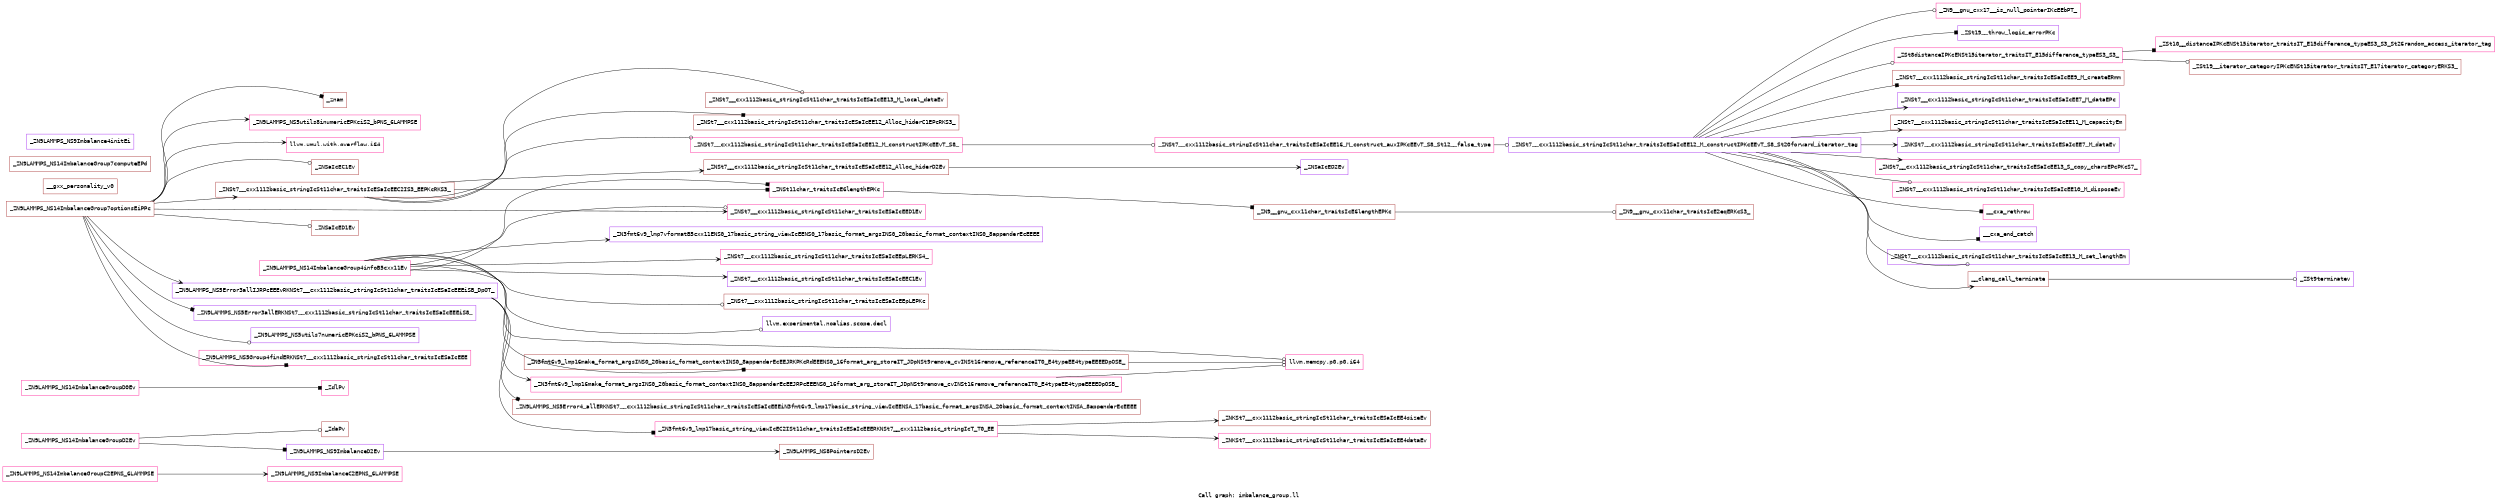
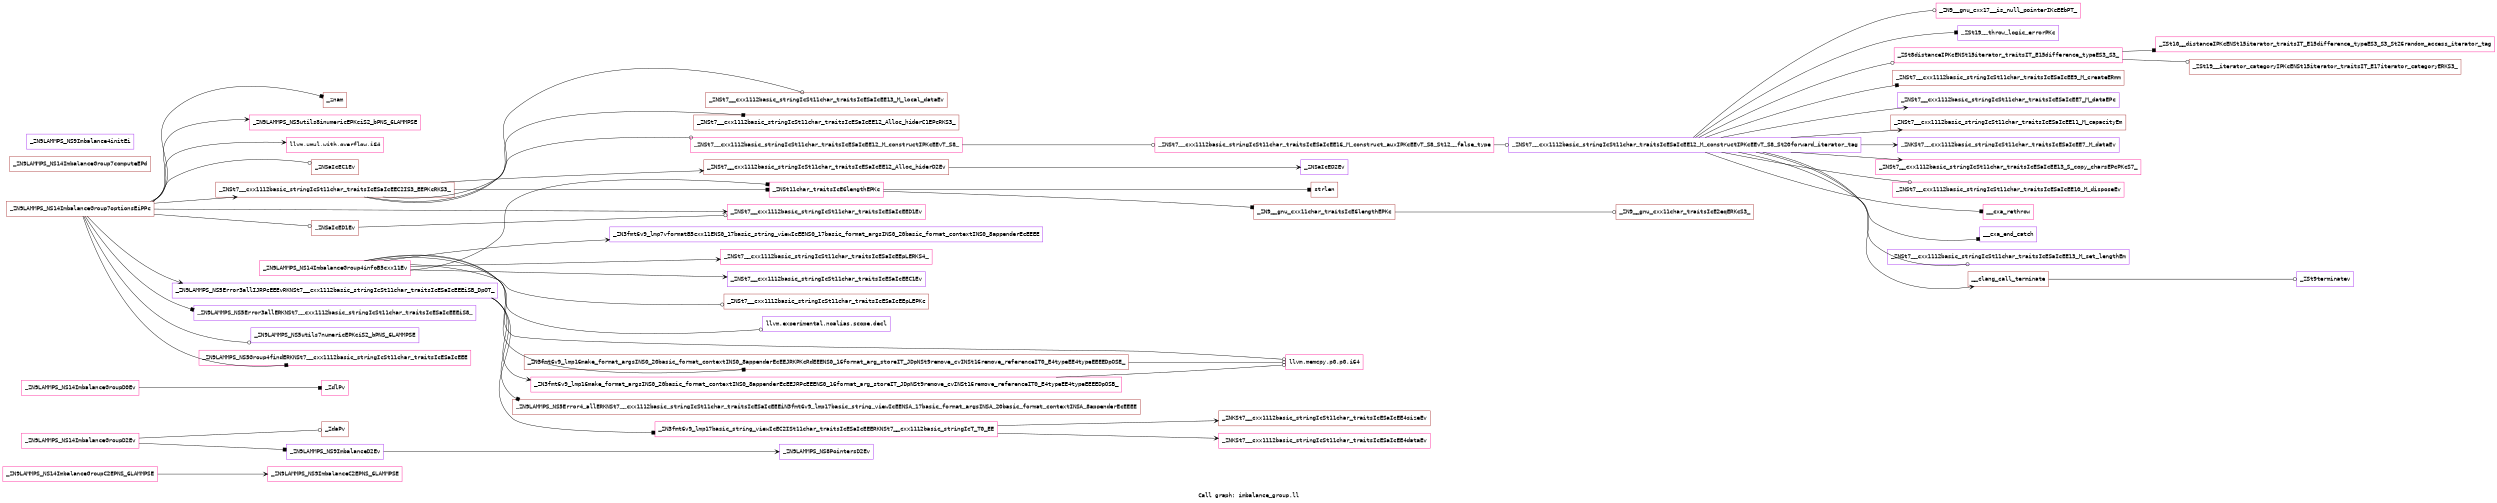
node "__gxx_personality_v0": removed
node "strlen": added
edge "_ZN9LAMMPS_NS14ImbalanceGroup4infoB5cxx11Ev" -> "_ZNSt7__cxx1112basic_stringIcSt11char_traitsIcESaIcEED1Ev": now "_ZNSaIcED1Ev" -> "_ZNSt7__cxx1112basic_stringIcSt11char_traitsIcESaIcEED1Ev"
node "_ZN9LAMMPS_NS8PointersD2Ev": color brown -> purple
